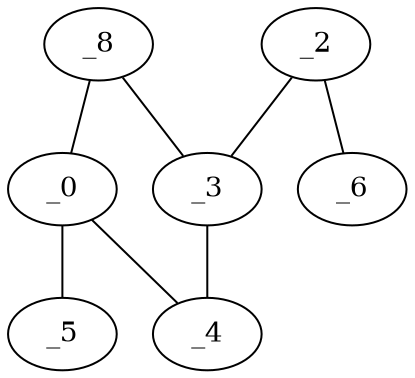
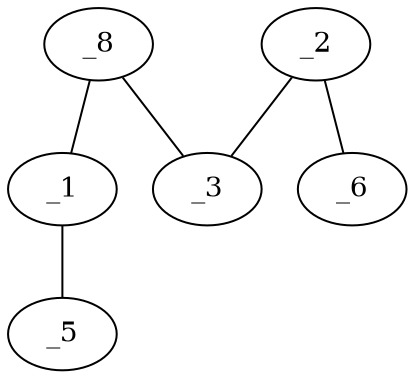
node "_0": label "_0" -> "_1"
node "_4": removed
